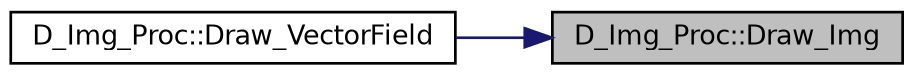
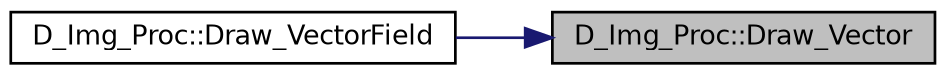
node "D_Img_Proc::Draw_Img": label "D_Img_Proc::Draw_Img" -> "D_Img_Proc::Draw_Vector"
